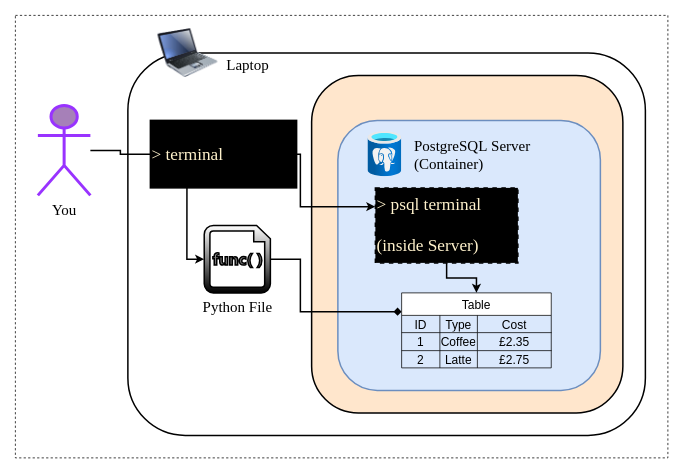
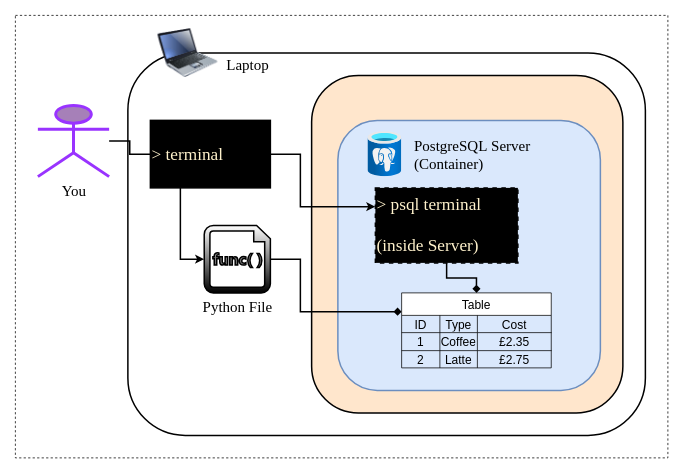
node "You": size 53x90 -> 71x71
node "> terminal": size 146x68 -> 120x68
edge "> psql terminal (inside Server)" -> "Table": arrowhead classic -> diamond
